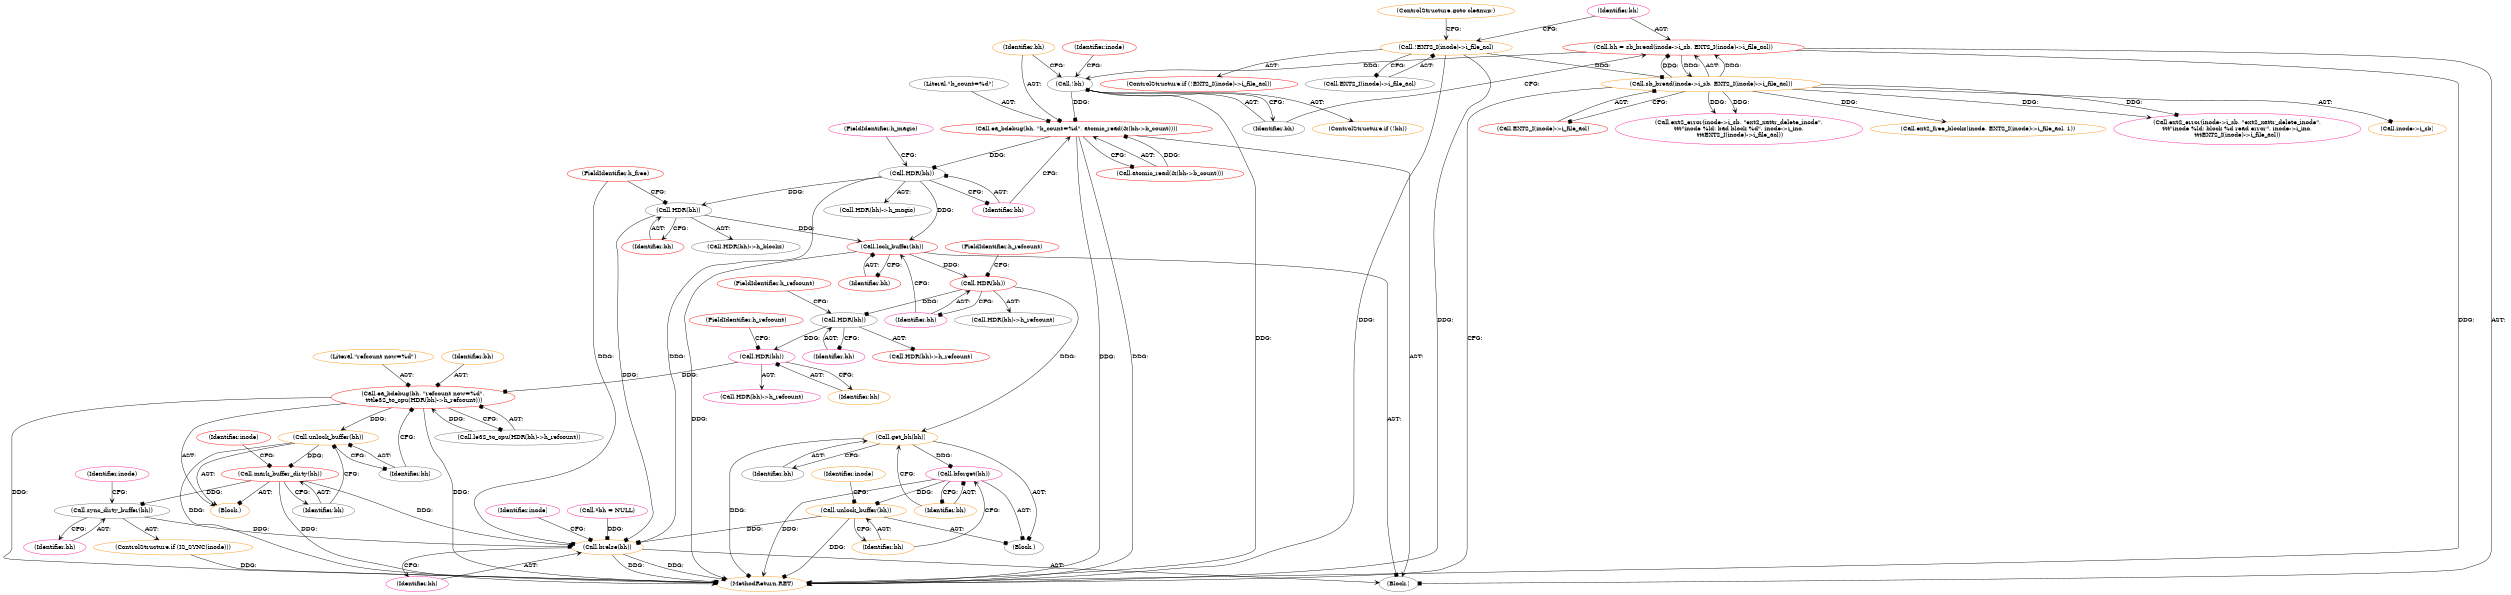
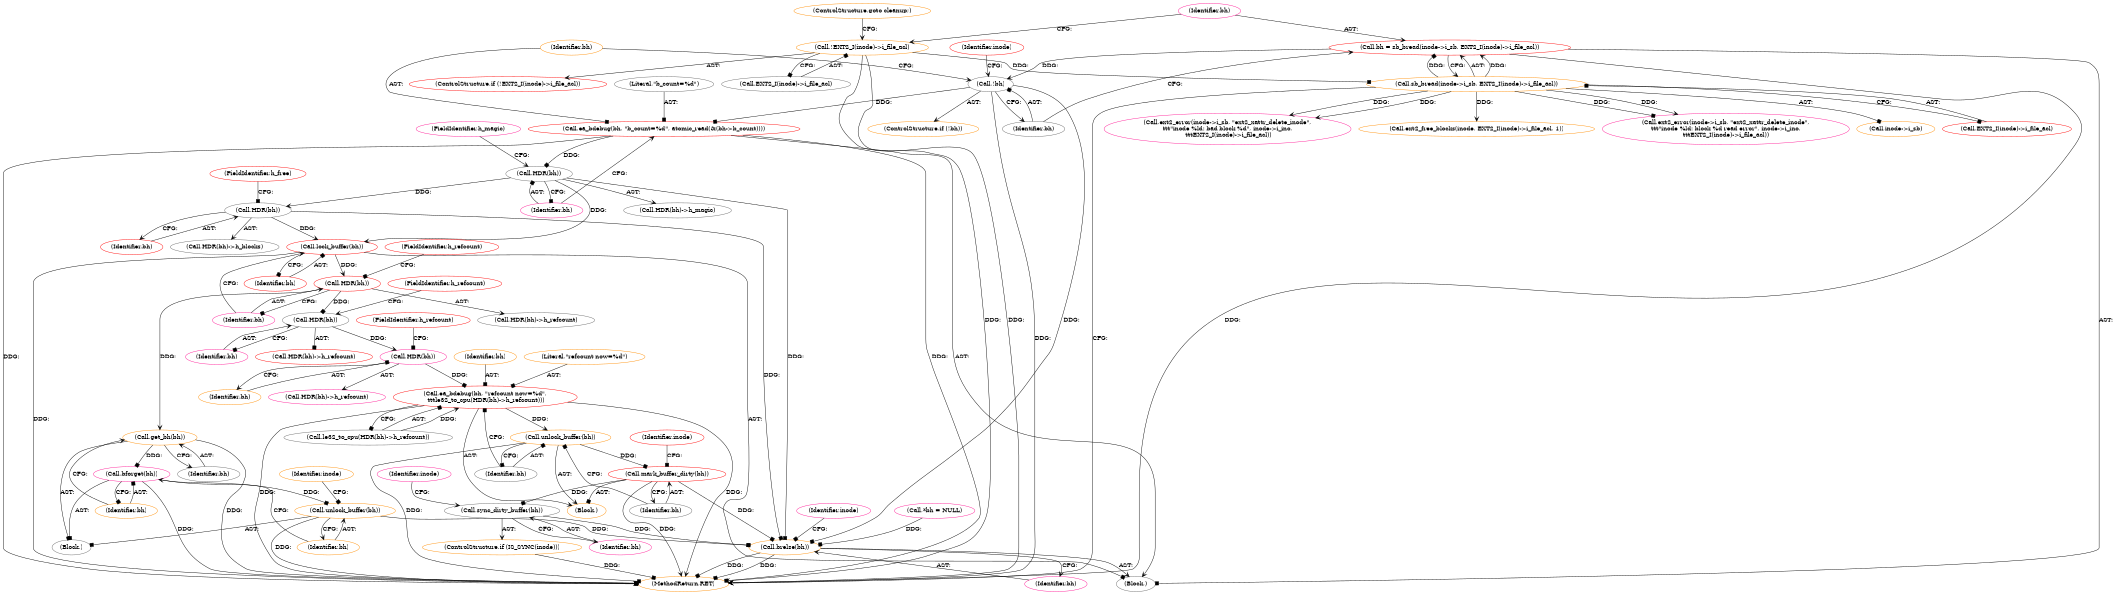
edge "(Call,bh = sb_bread(inode->i_sb, EXT2_I(inode)->i_file_acl))" -> "(Call,sb_bread(inode->i_sb, EXT2_I(inode)->i_file_acl))": label "DDG: " -> "CFG: "
node "(Call,atomic_read(&(bh->b_count)))": removed
edge "(FieldIdentifier,h_free)" -> "(Call,brelse(bh))": now "(Call,!bh)" -> "(Call,brelse(bh))"
